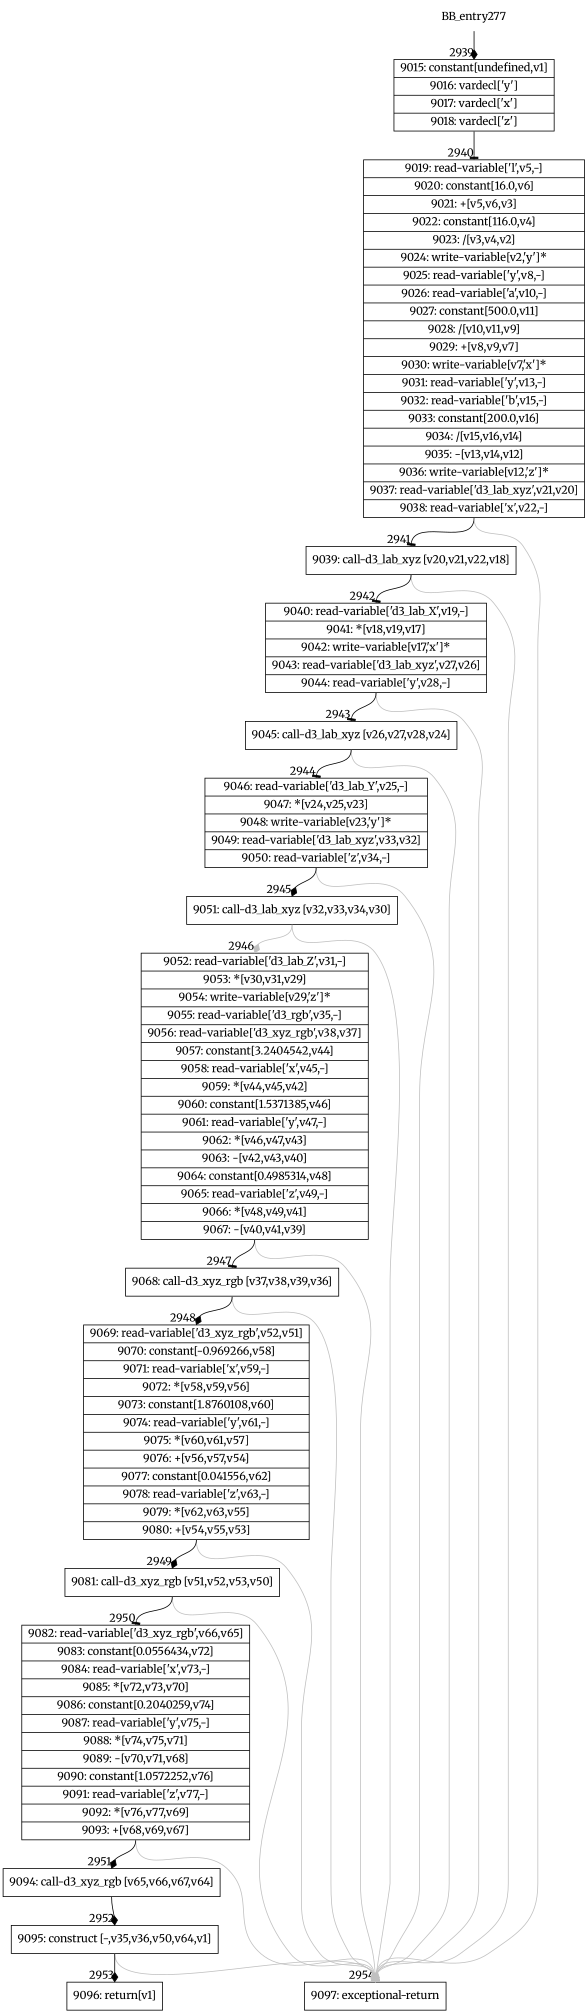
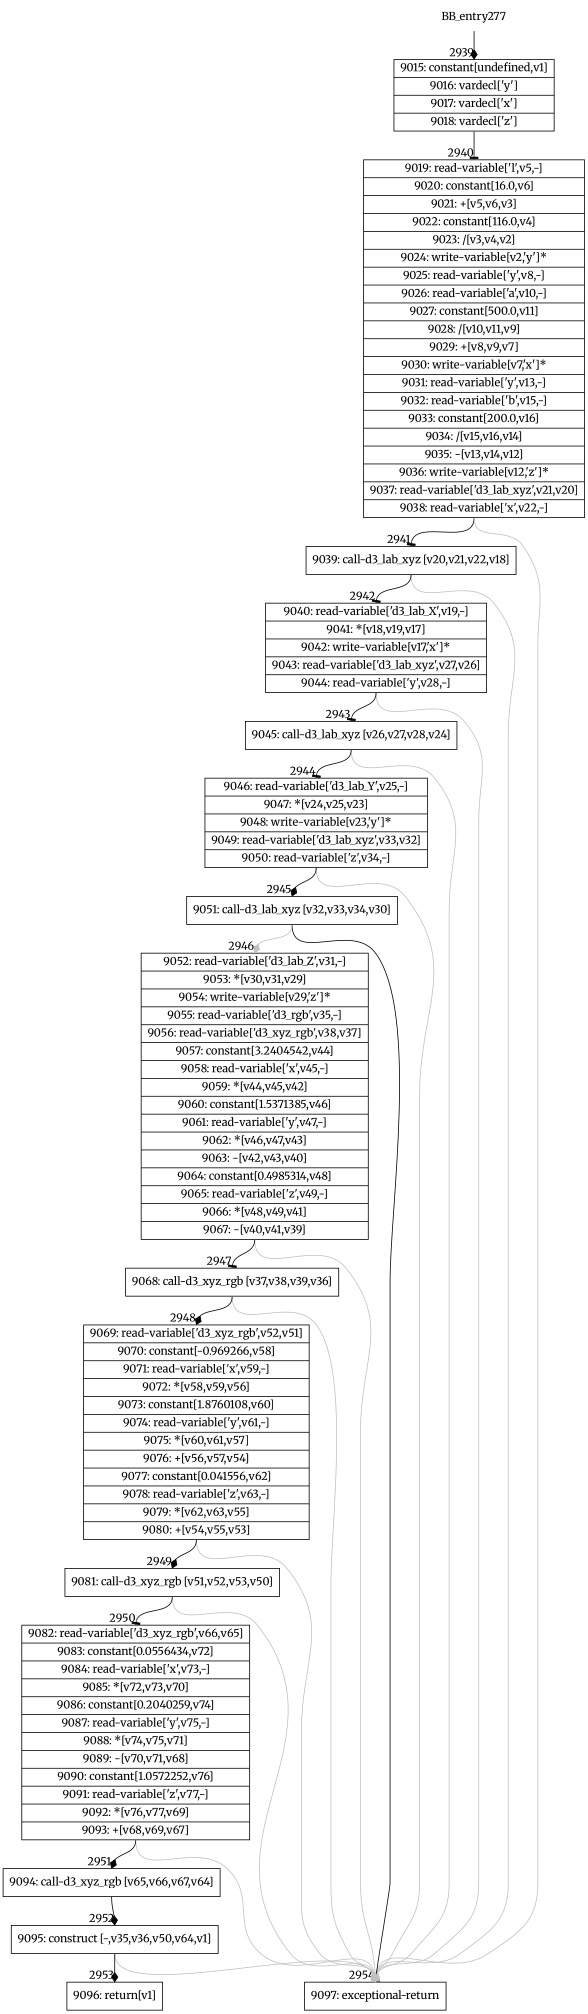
edge "9051: call-d3_lab_xyz [v32,v33,v34,v30]" -> "9097: exceptional-return": color gray -> black
